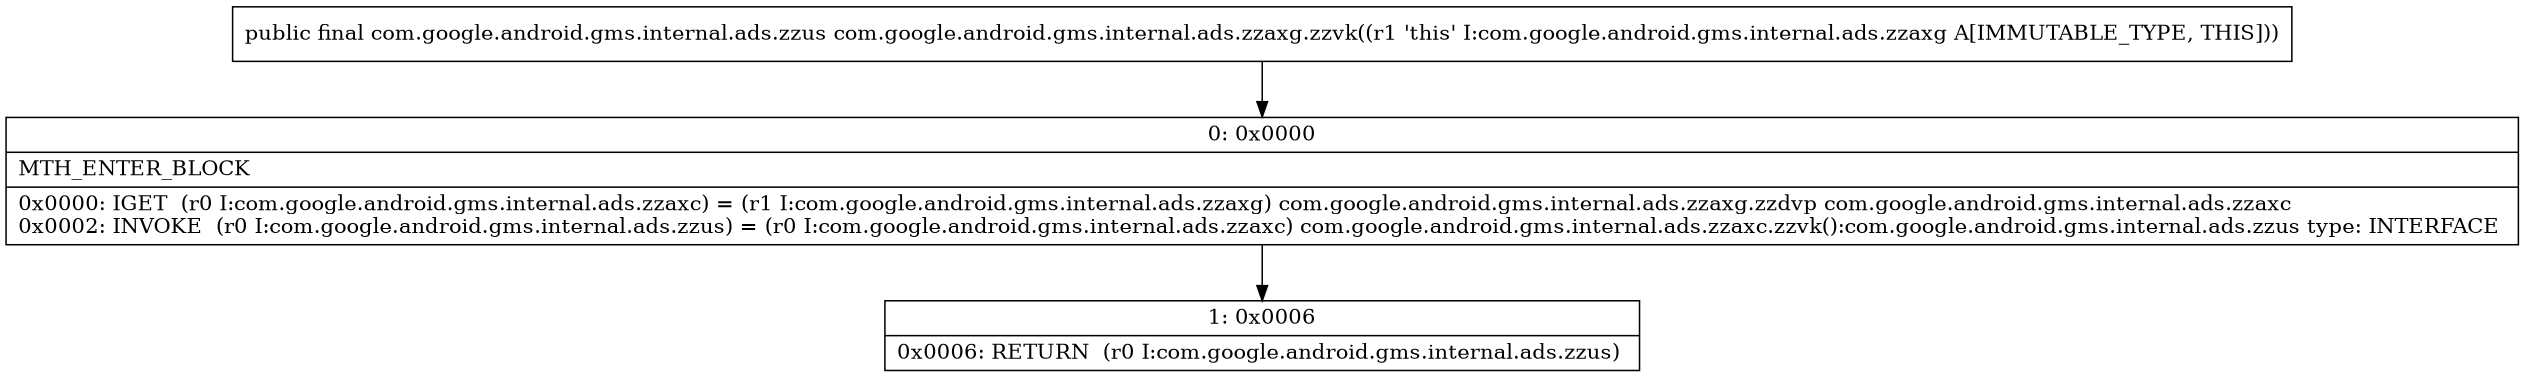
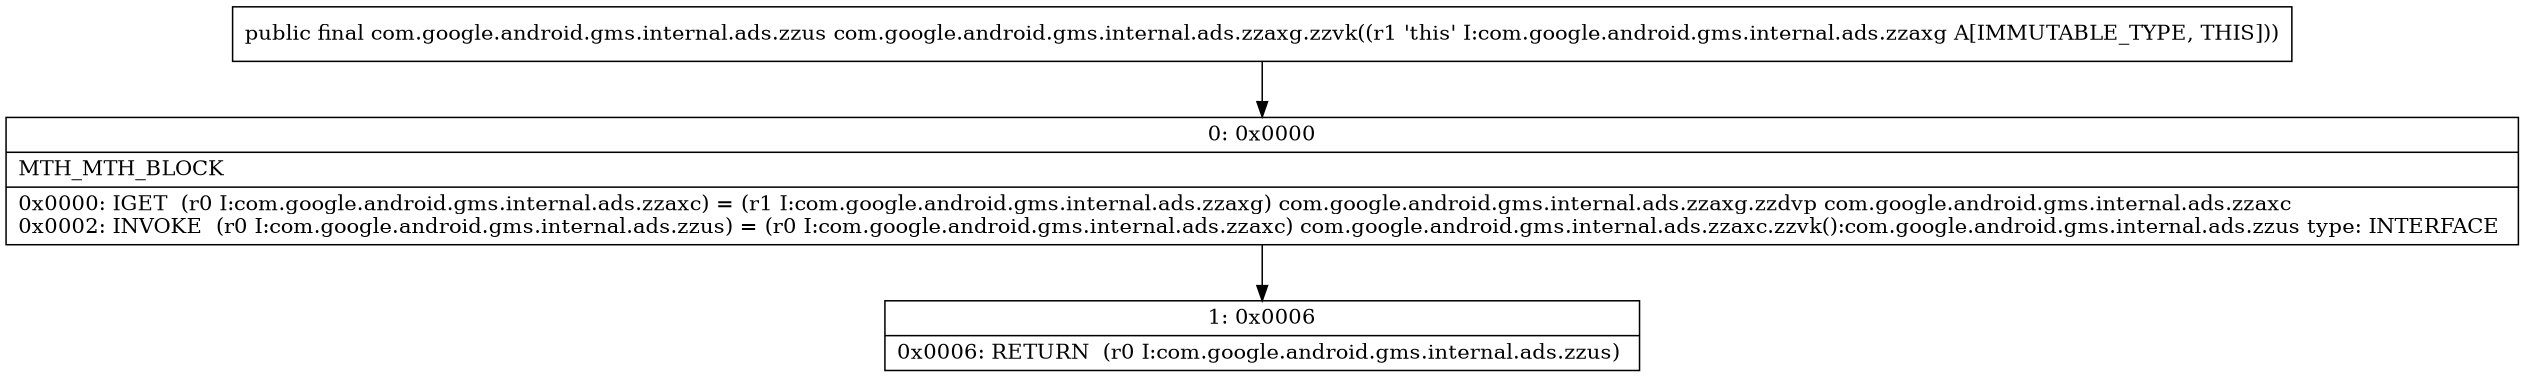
node "0: 0x0000": text "MTH_ENTER_BLOCK" -> "MTH_MTH_BLOCK"
